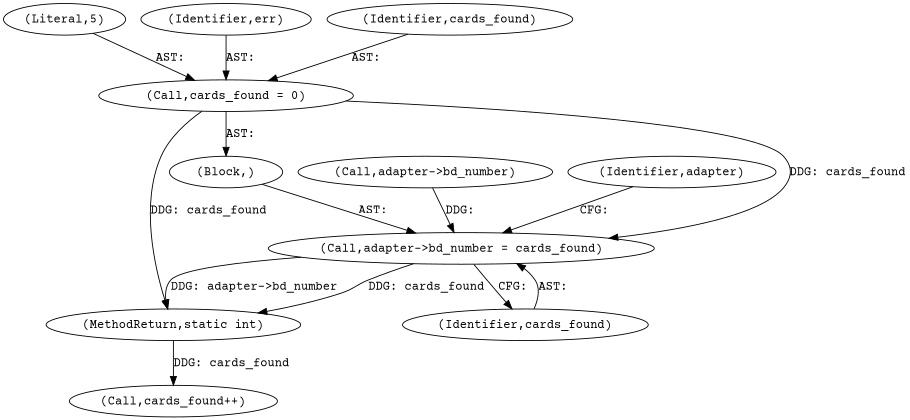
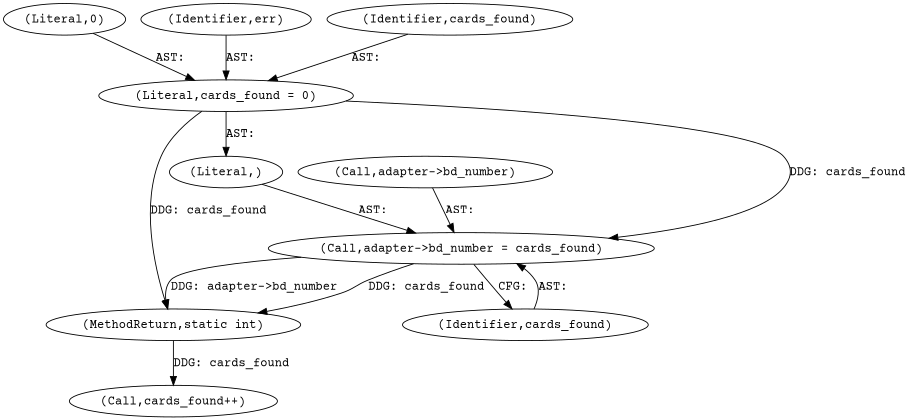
node "(Literal,5)": label "(Literal,5)" -> "(Literal,0)"
node "(Call,cards_found = 0)": label "(Call,cards_found = 0)" -> "(Literal,cards_found = 0)"
node "(Block,)": label "(Block,)" -> "(Literal,)"
node "(Identifier,adapter)": removed
edge "(Call,adapter->bd_number)" -> "(Call,adapter->bd_number = cards_found)": label "DDG: " -> "AST: "
